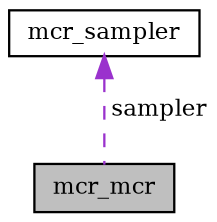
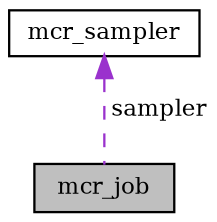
node "mcr_mcr": label "mcr_mcr" -> "mcr_job"
